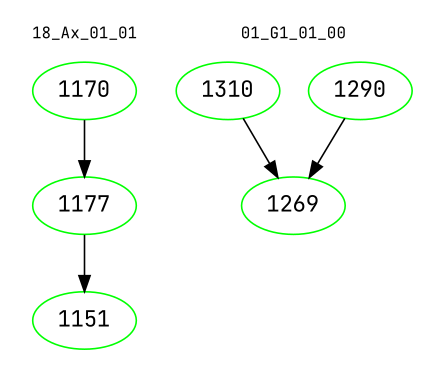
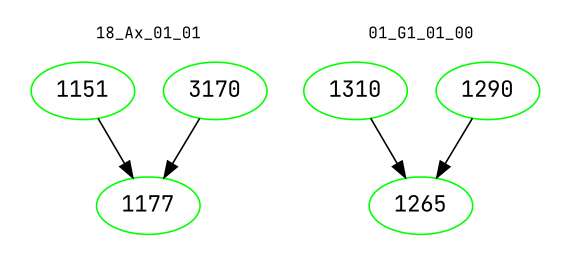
node "1170": label "1170" -> "3170"
node "1269": label "1269" -> "1265"
edge "1177" -> "1151": reversed
